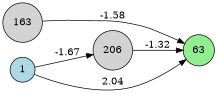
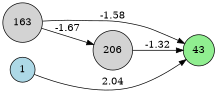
node "63": label "63" -> "43"
edge "1" -> "206": now "163" -> "206"
